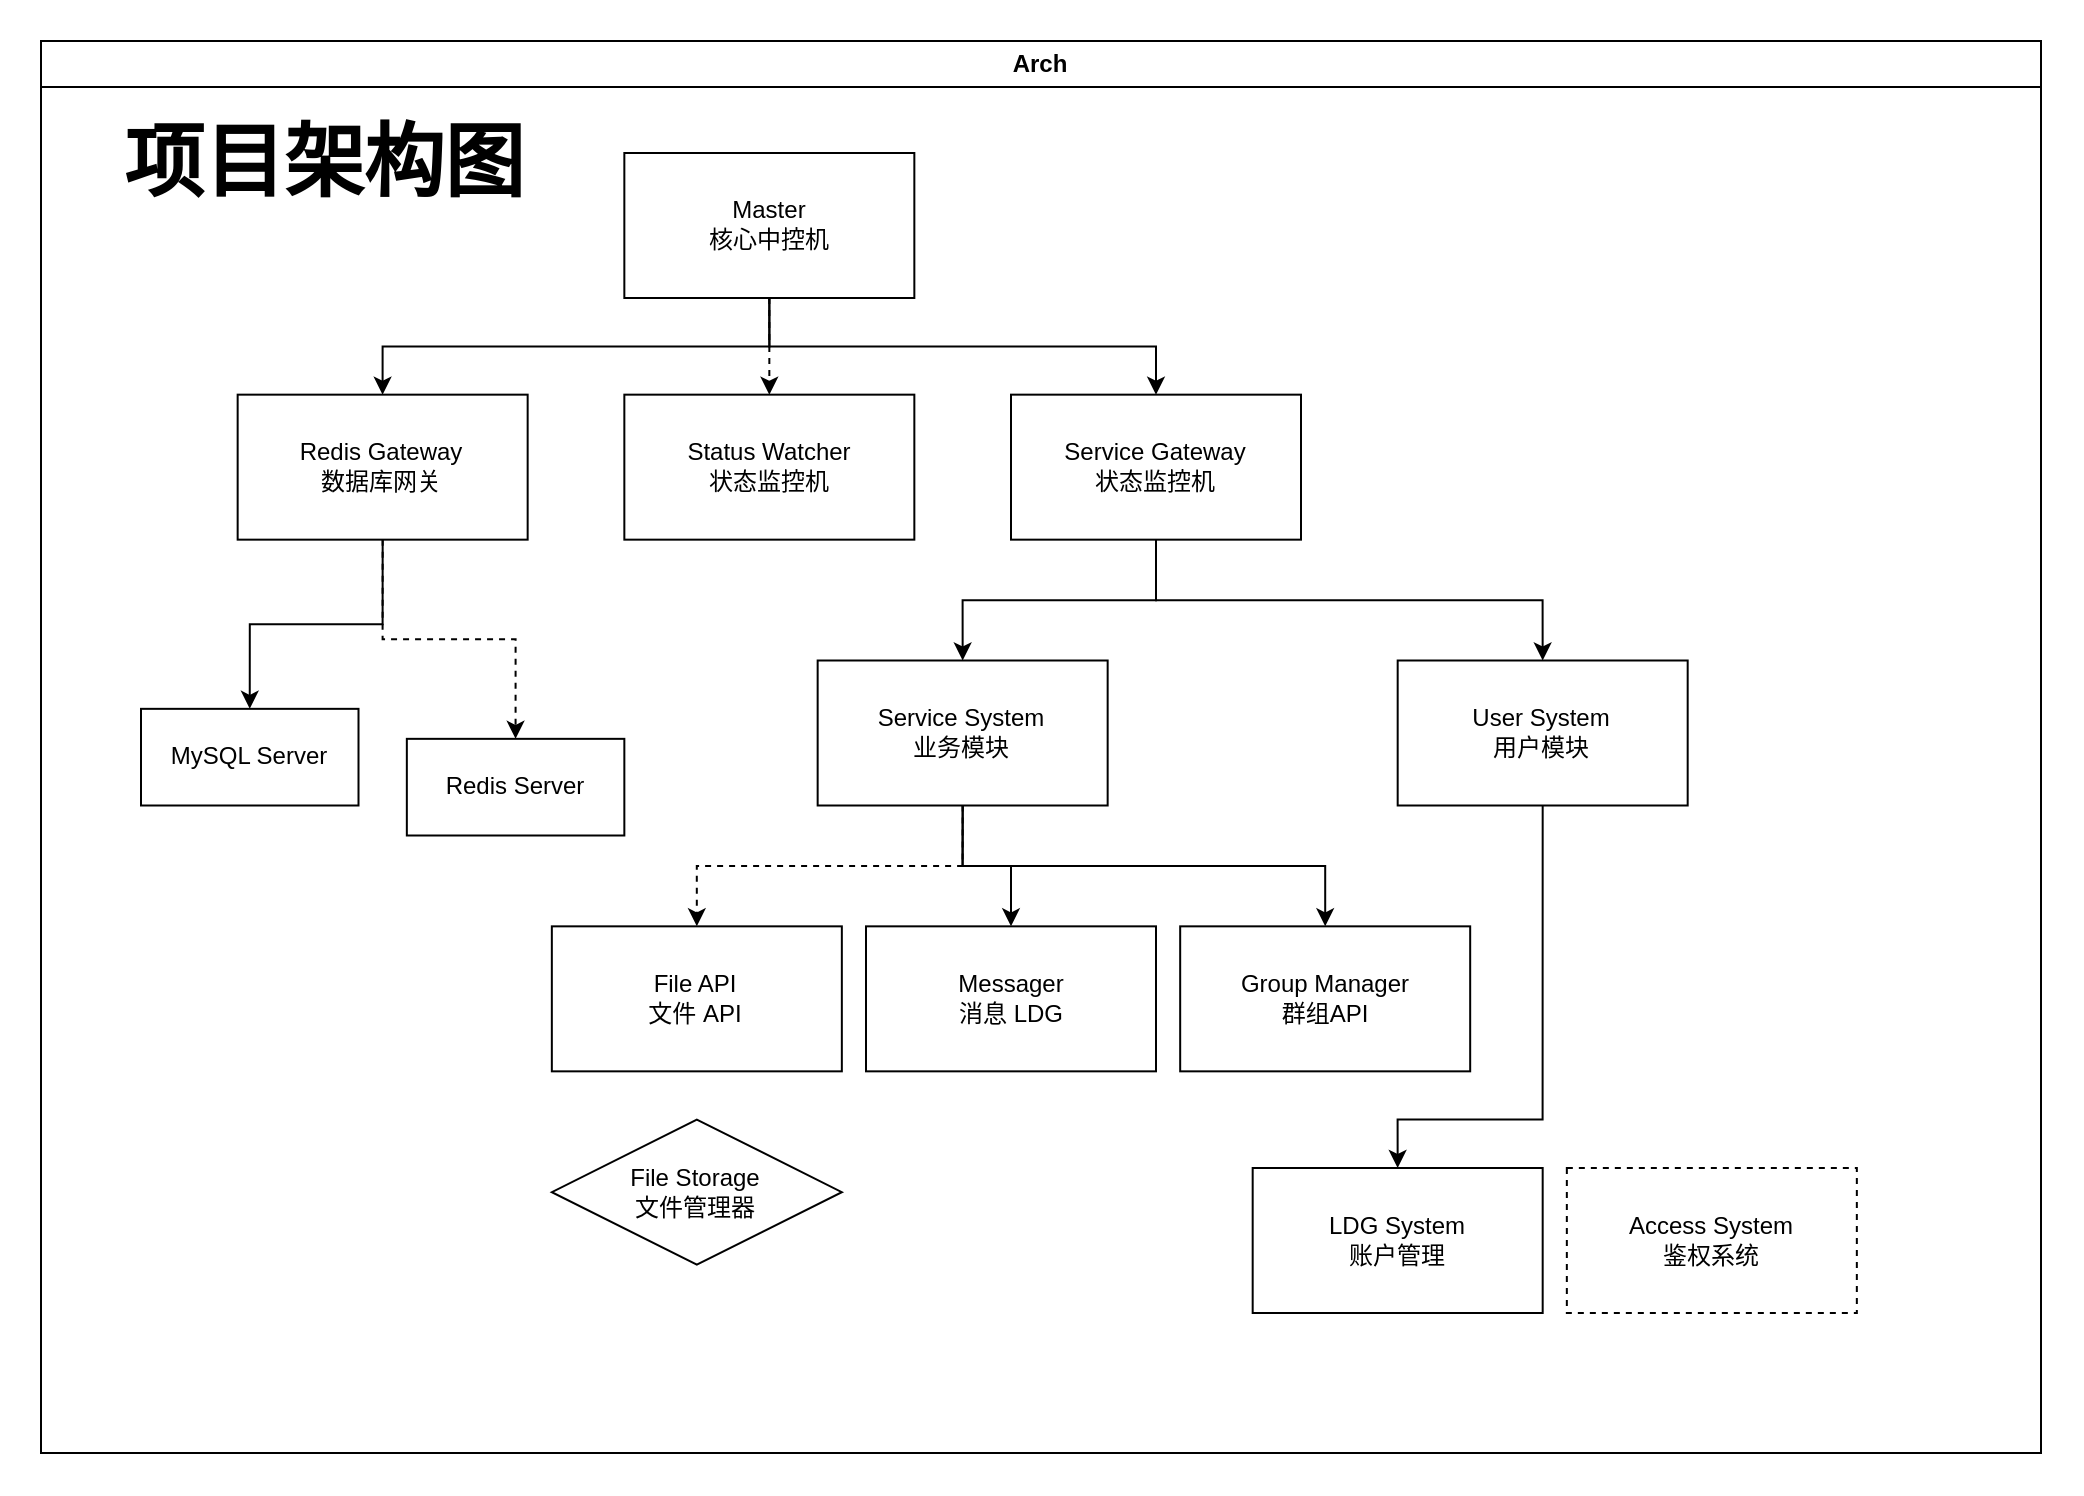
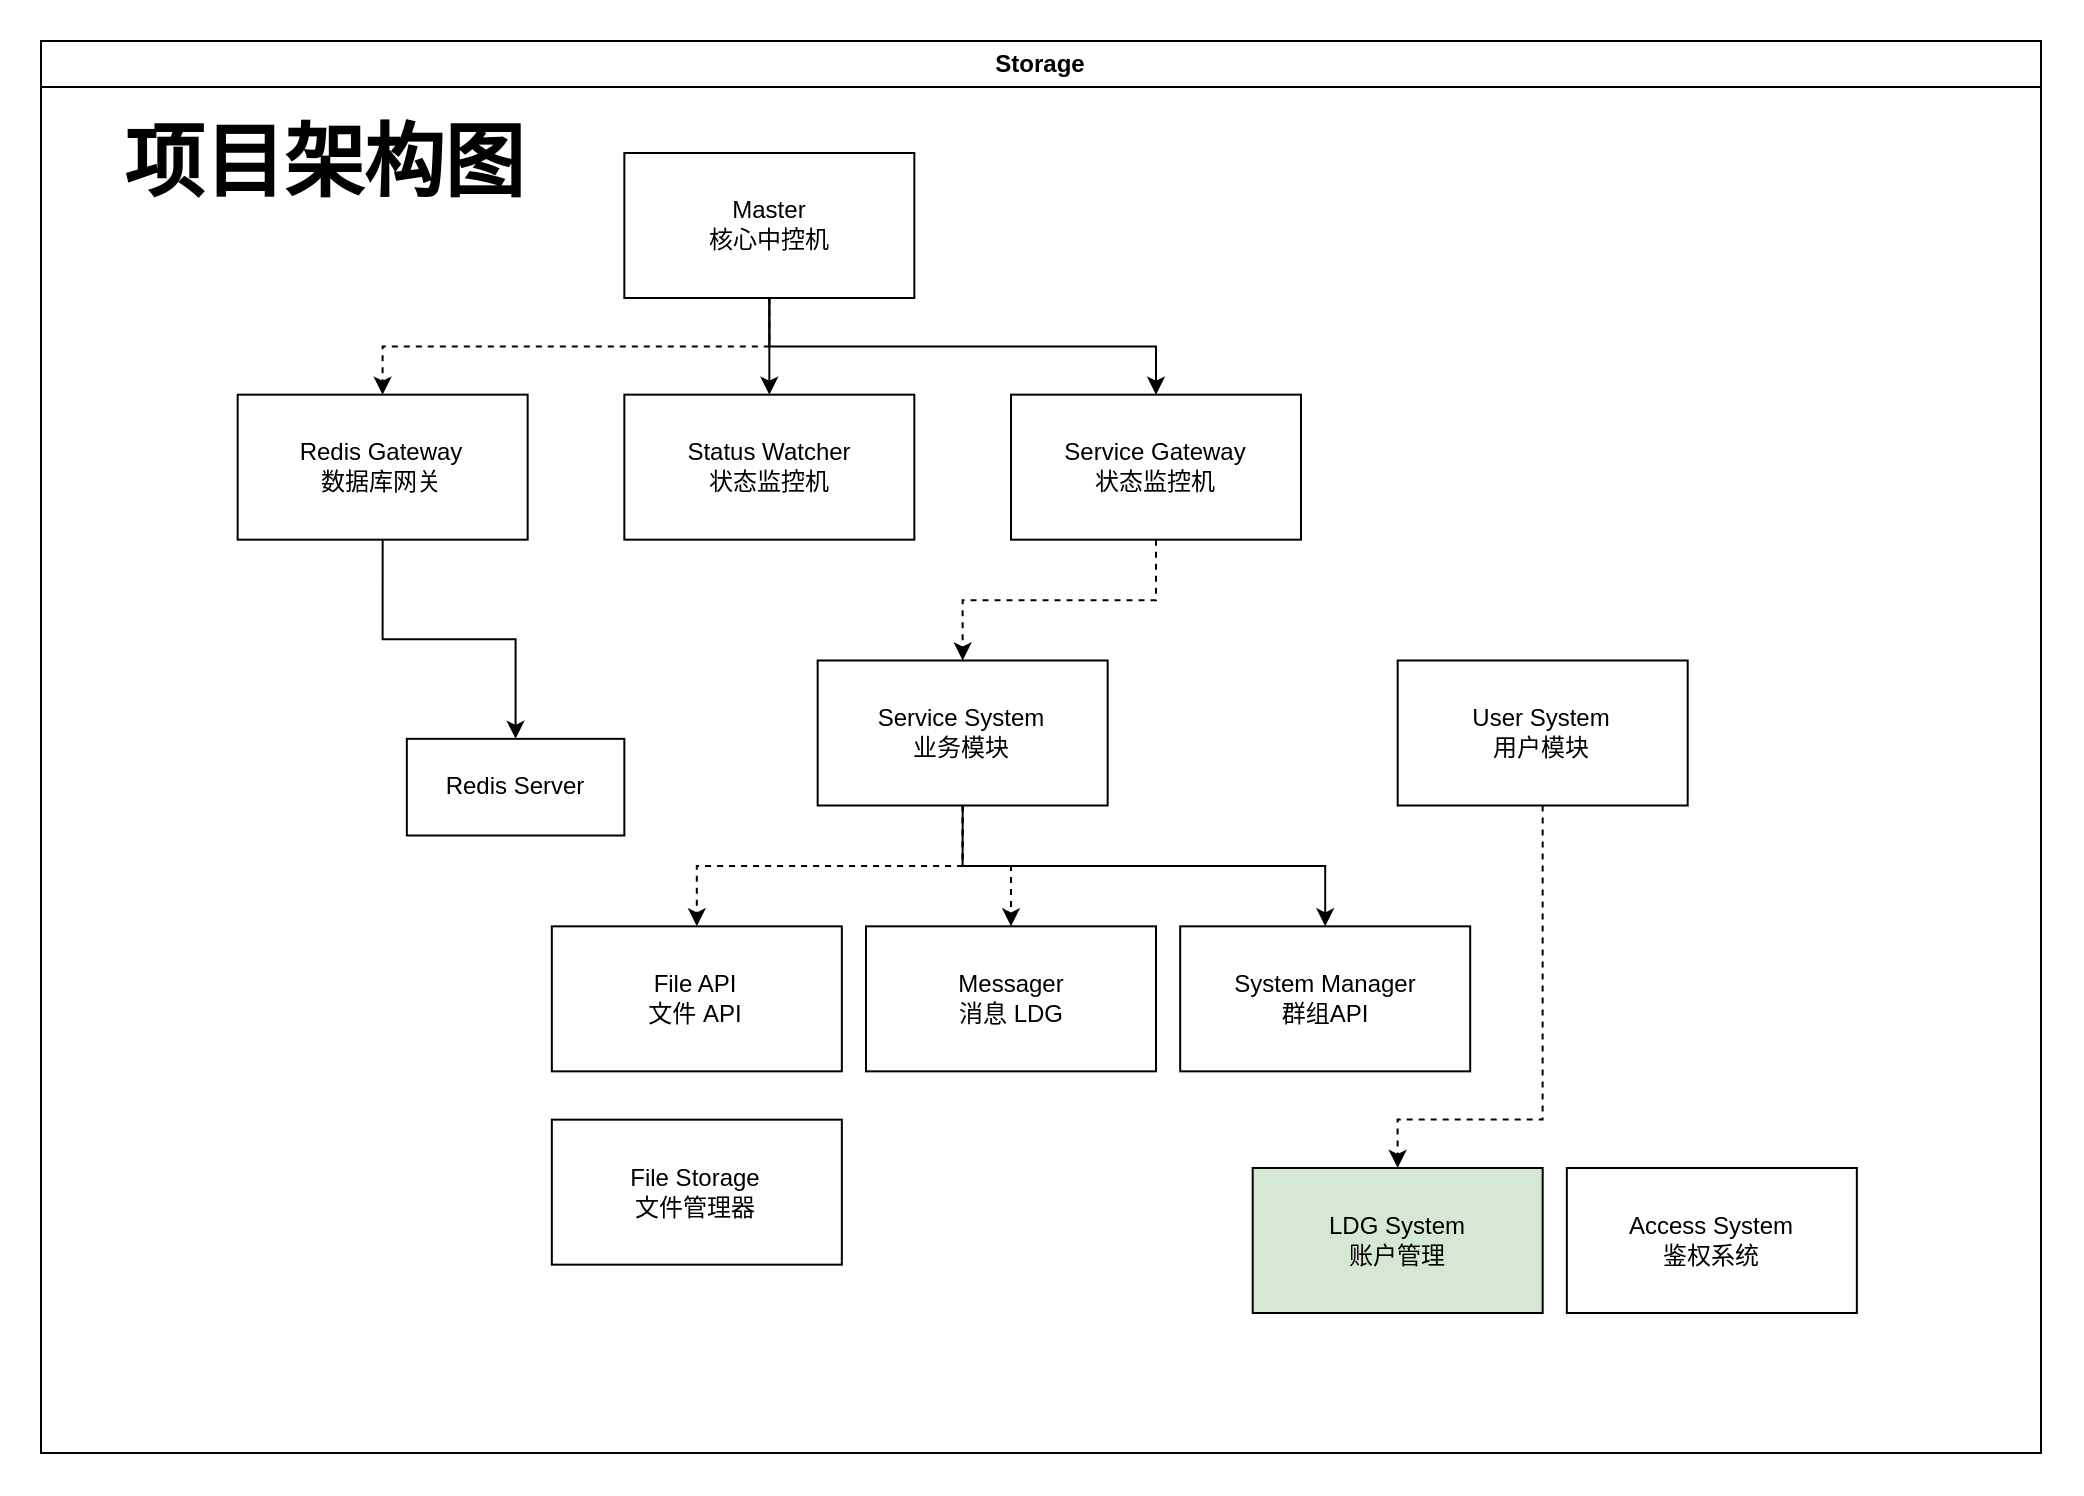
node "Arch": label "Arch" -> "Storage"
edge "Master 核心中控机" -> "Redis Gateway 数据库网关": style solid -> dashed
edge "Master 核心中控机" -> "Status Watcher 状态监控机": style dashed -> solid
edge "Service Gateway 状态监控机" -> "Service System 业务模块": style solid -> dashed
edge "Service Gateway 状态监控机" -> "User System 用户模块": removed
edge "Redis Gateway 数据库网关" -> "MySQL Server": removed
edge "Redis Gateway 数据库网关" -> "Redis Server": style dashed -> solid
node "MySQL Server": removed
edge "Service System 业务模块" -> "Messager 消息 LDG": style solid -> dashed
node "Group Manager 群组API": label "Group Manager 群组API" -> "System Manager 群组API"
edge "User System 用户模块" -> "LDG System 账户管理": style solid -> dashed
node "File Storage 文件管理器": shape diamond -> rectangle
node "LDG System 账户管理": fillcolor #ffffff -> #d5e8d4
node "Access System 鉴权系统": style dashed -> solid
